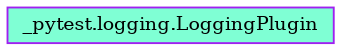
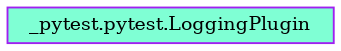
node "_pytest.logging.LoggingPlugin": label "_pytest.logging.LoggingPlugin" -> "_pytest.pytest.LoggingPlugin"
